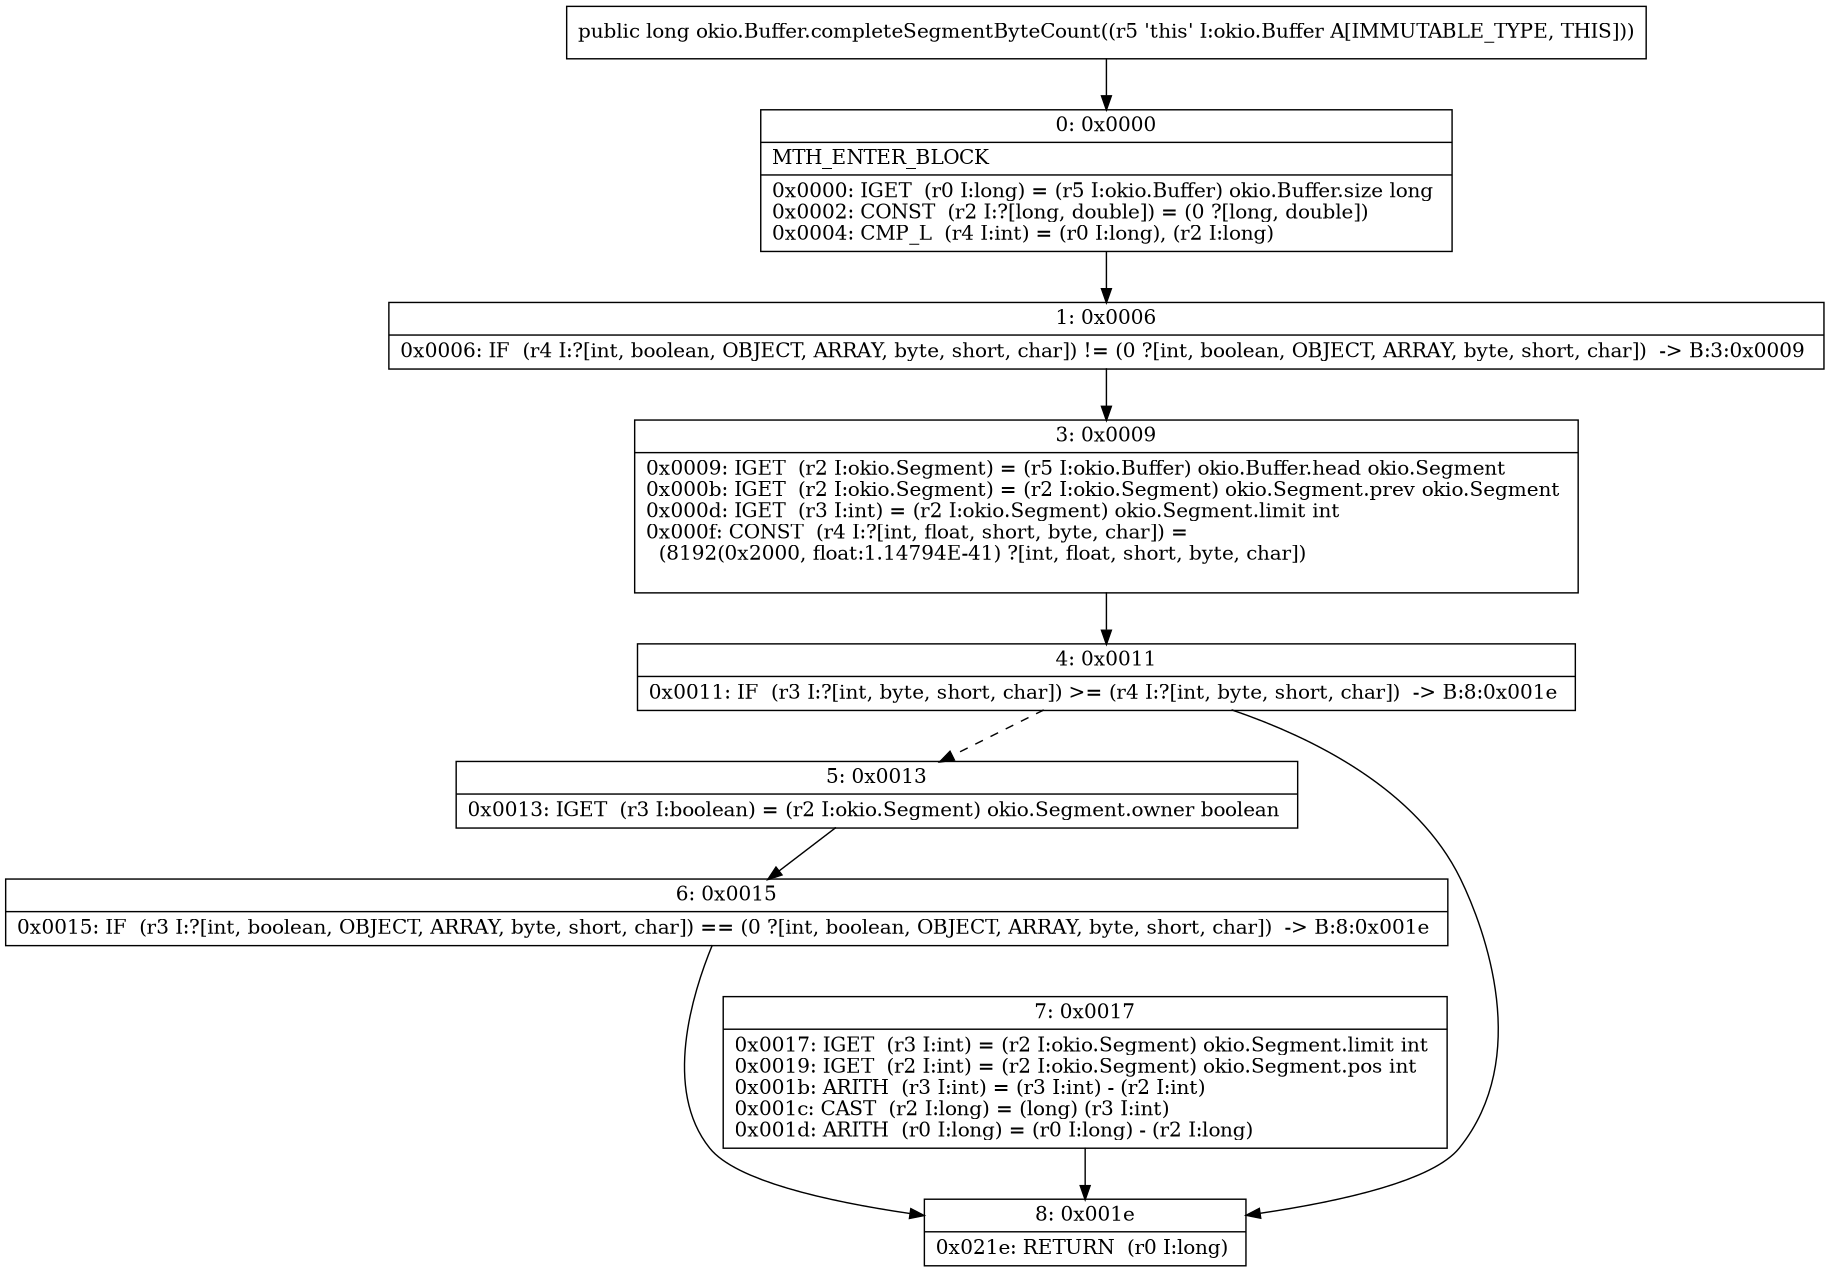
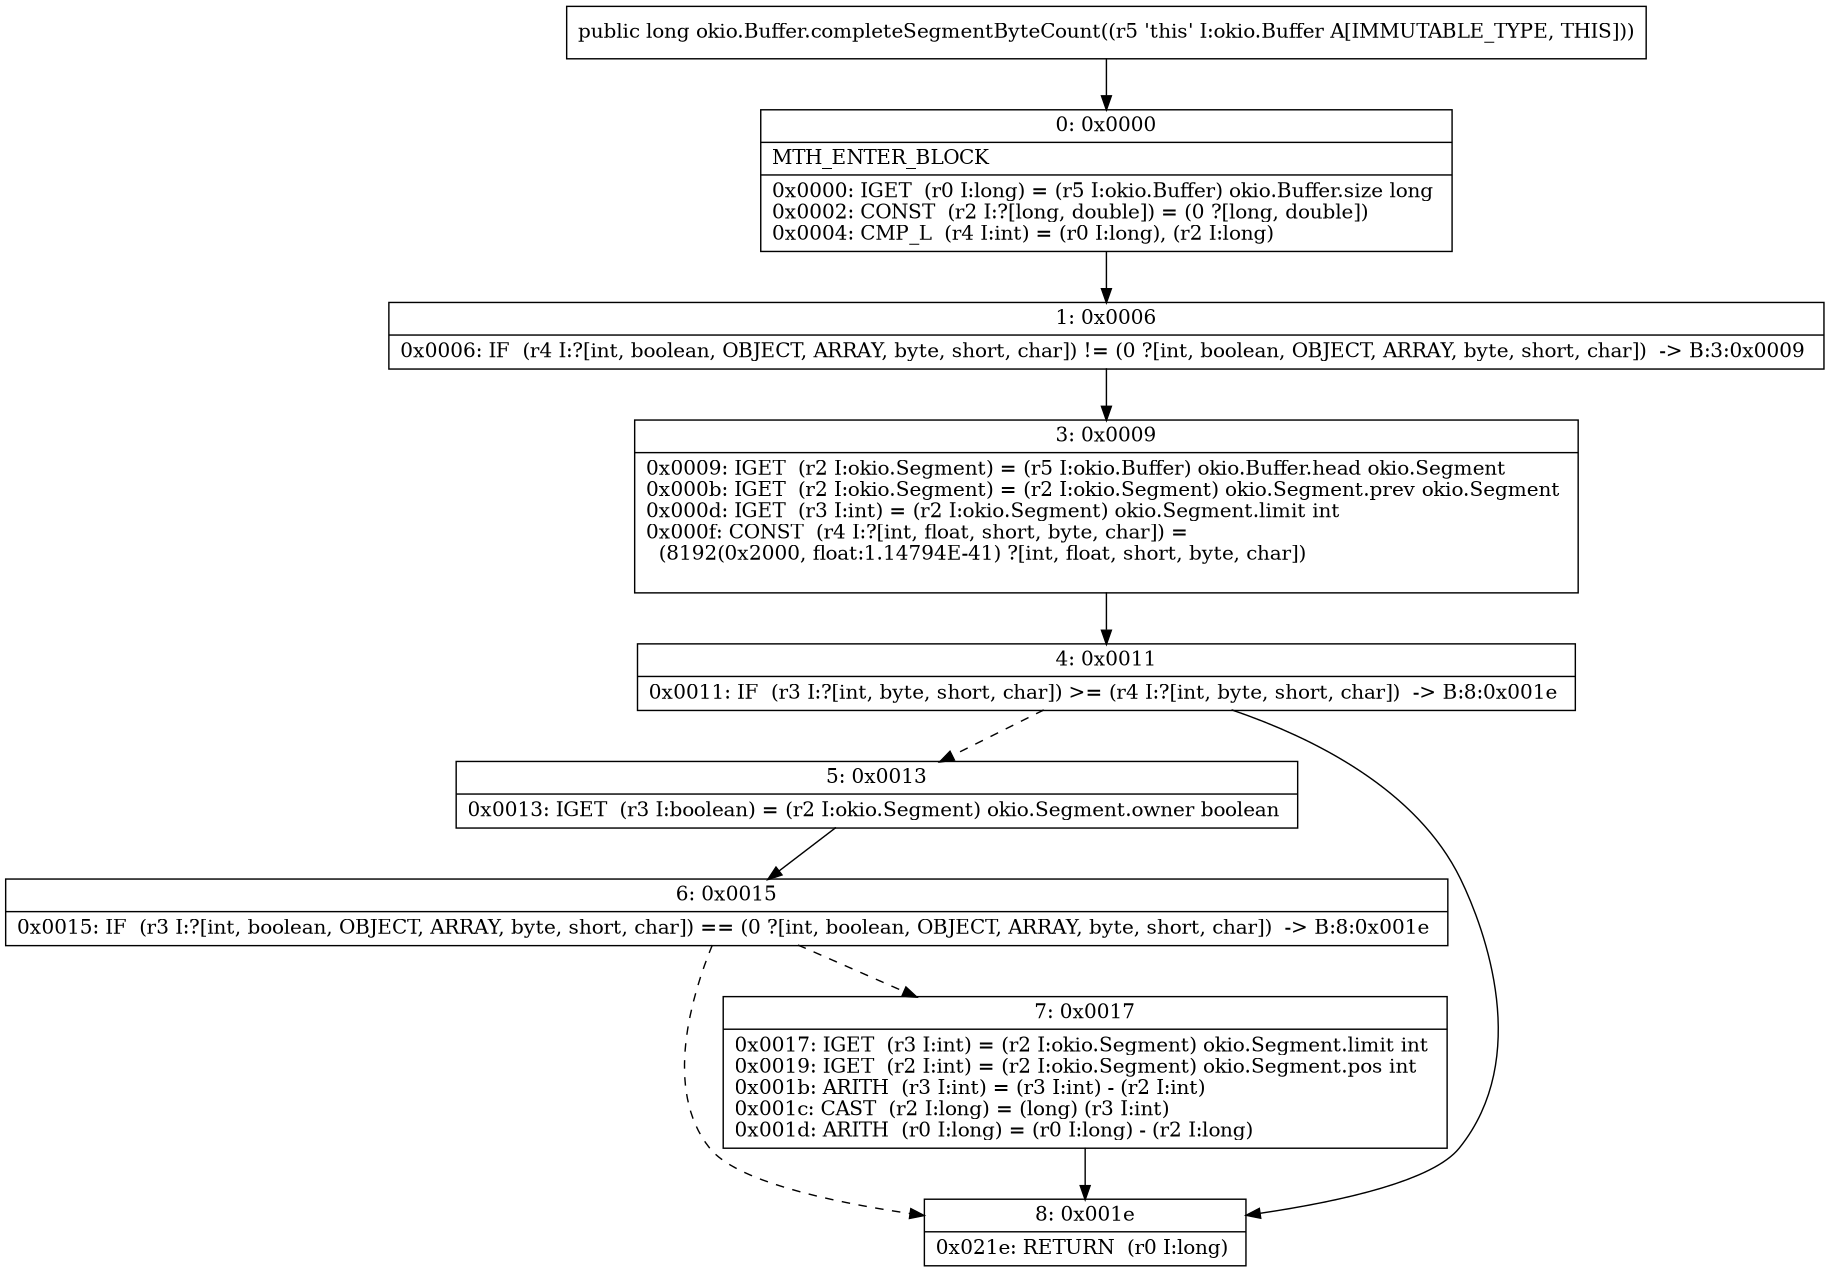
edge "6: 0x0015" -> "7: 0x0017": added
edge "6: 0x0015" -> "8: 0x001e": style solid -> dashed
